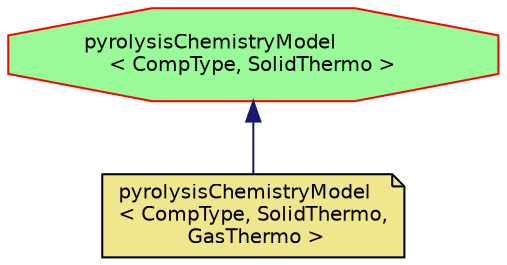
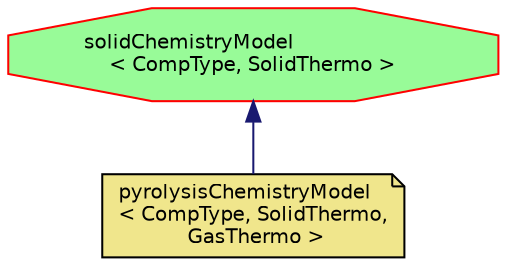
node "pyrolysisChemistryModel < CompType, SolidThermo >": label "pyrolysisChemistryModel < CompType, SolidThermo >" -> "solidChemistryModel < CompType, SolidThermo >"
